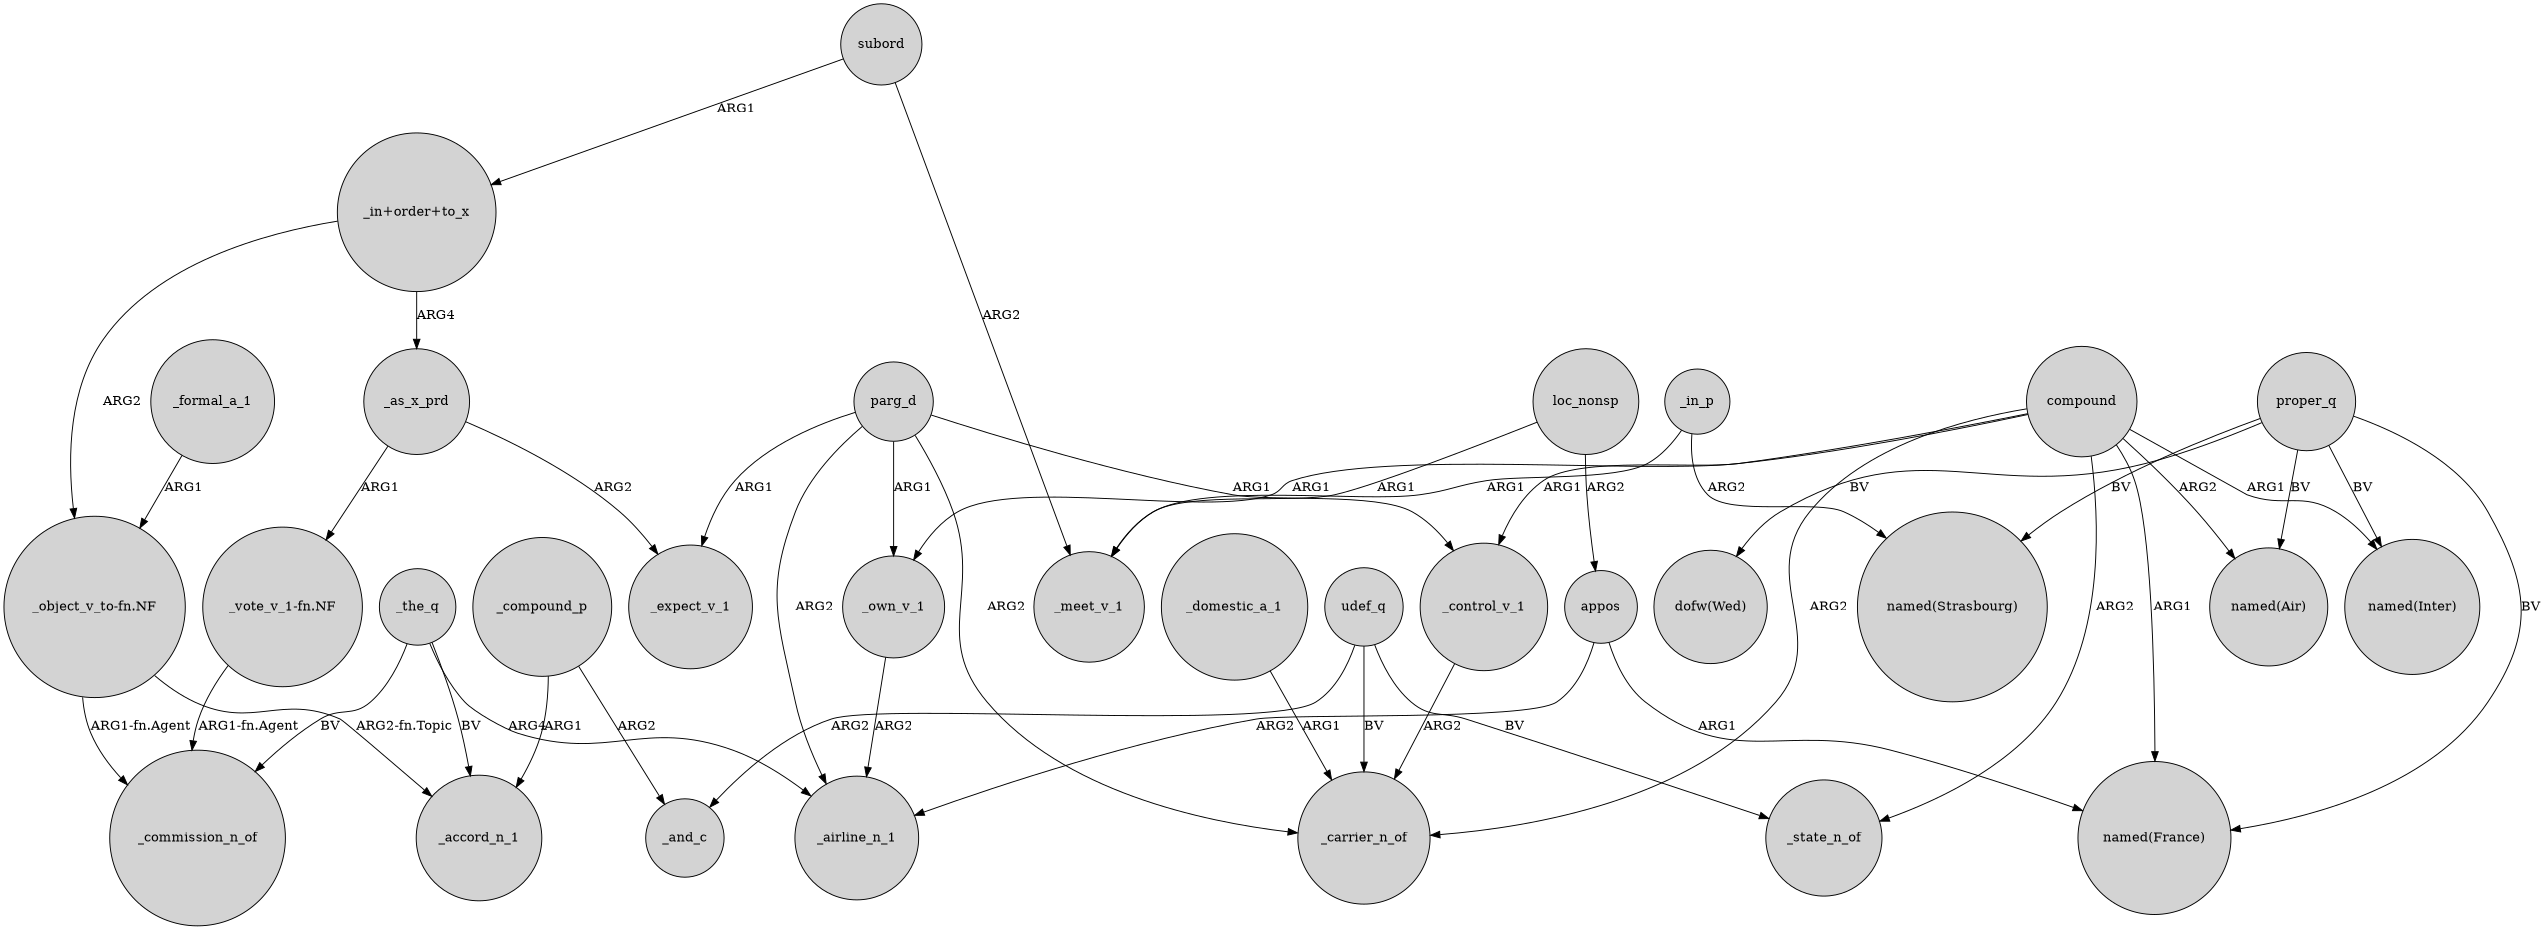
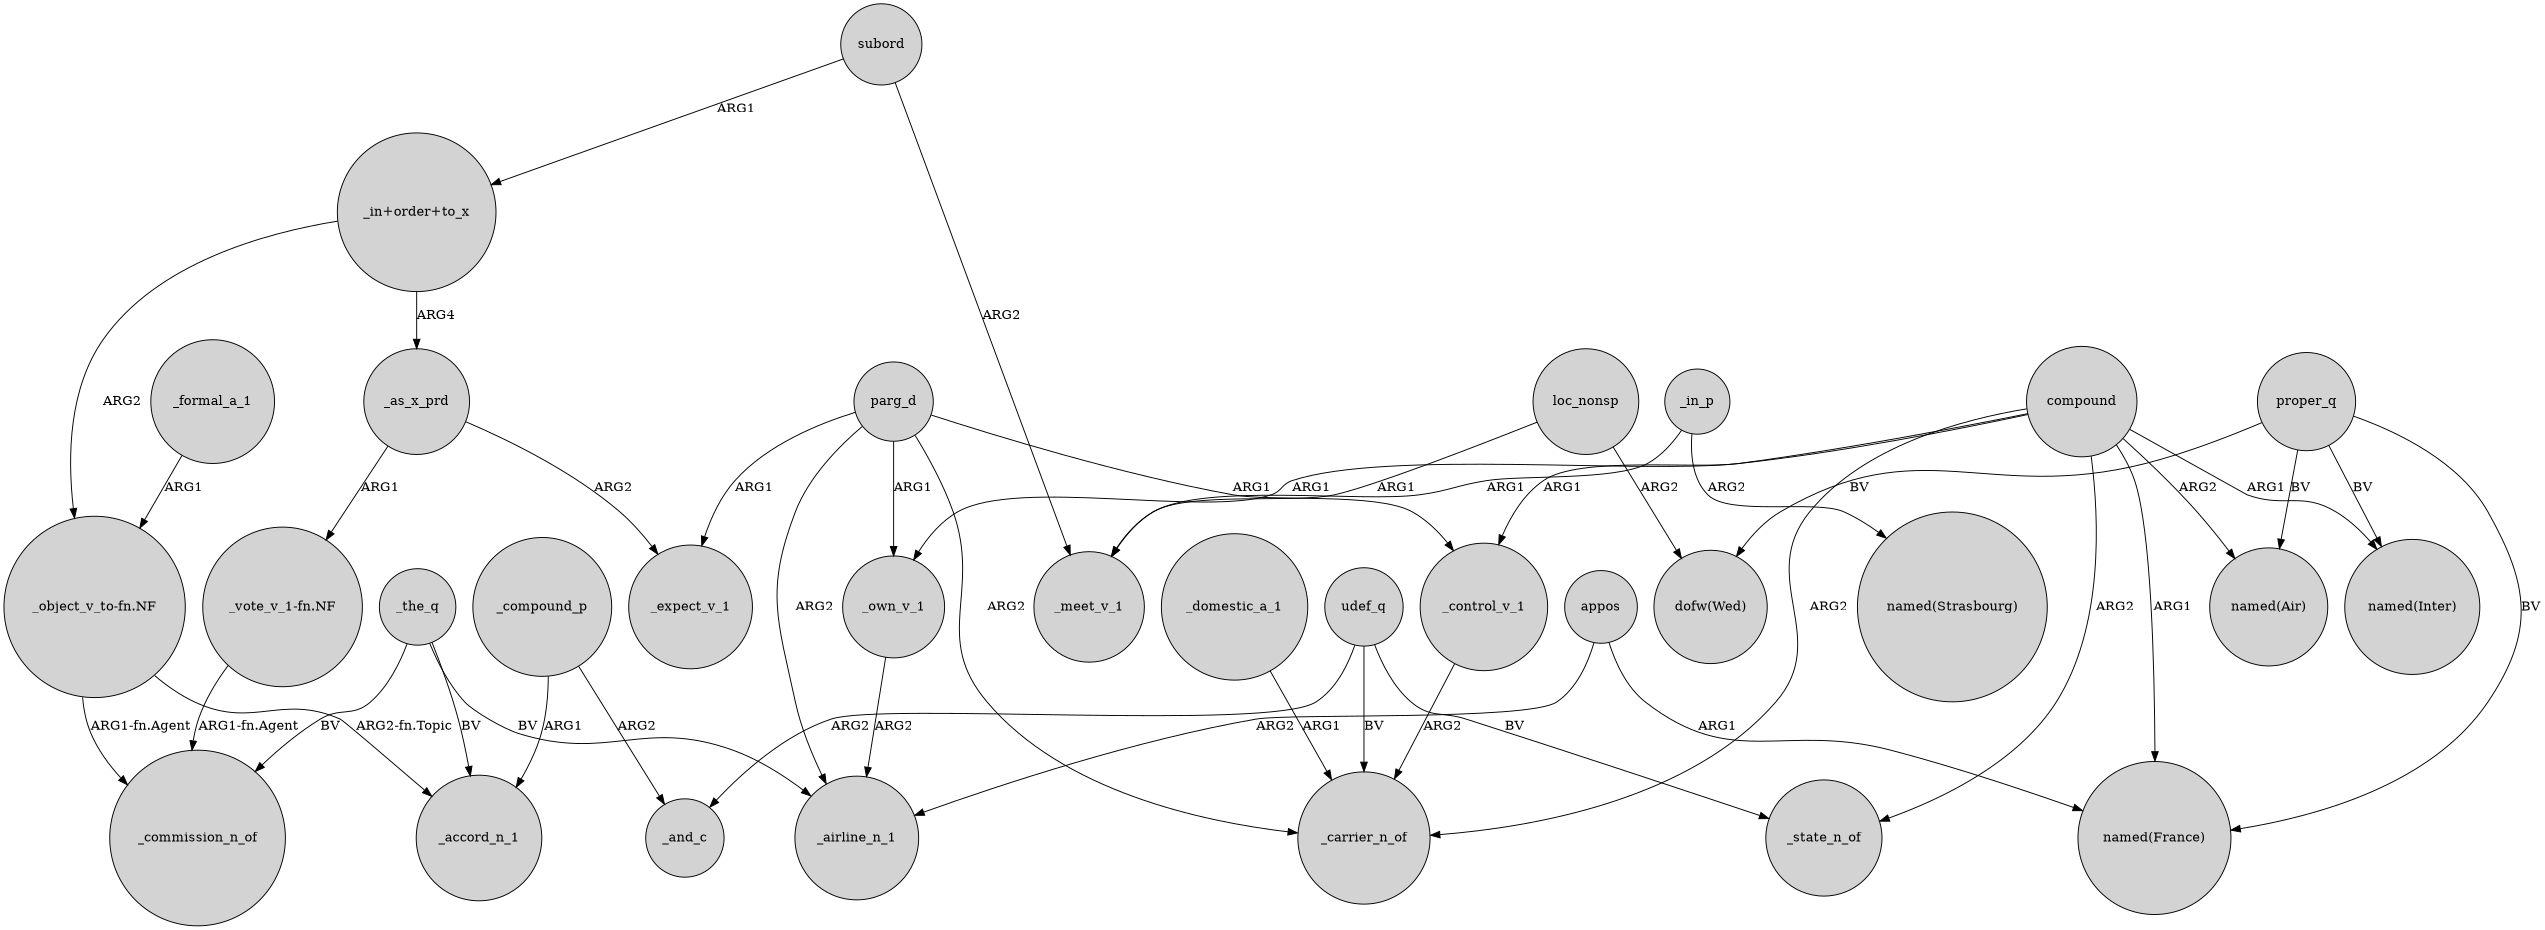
edge "proper_q" -> "named(Strasbourg)": removed, label "BV"
edge "loc_nonsp" -> "appos": now "loc_nonsp" -> "dofw(Wed)"
edge "_the_q" -> "_airline_n_1": label "ARG4" -> "BV"
